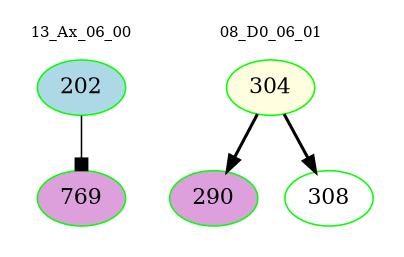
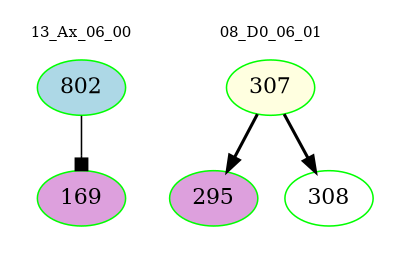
node "202": label "202" -> "802"
node "304": label "304" -> "307"
node "769": label "769" -> "169"
node "290": label "290" -> "295"
